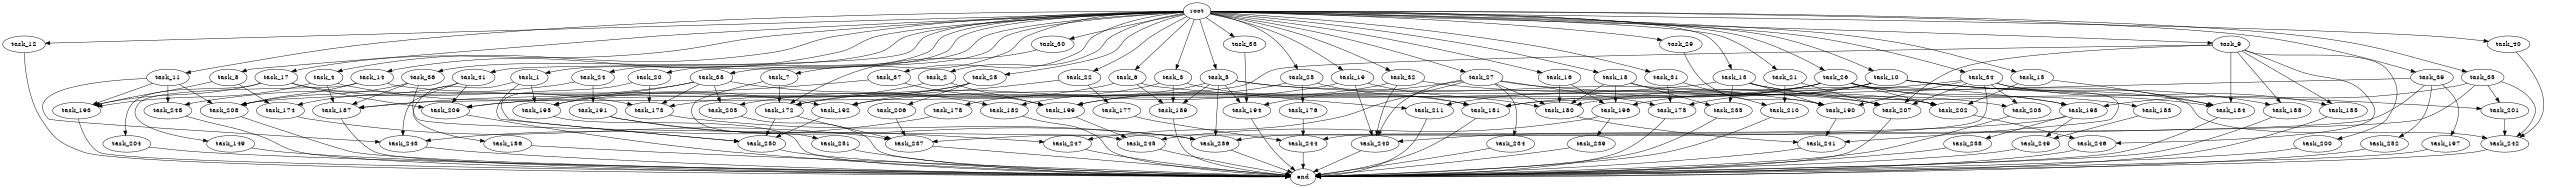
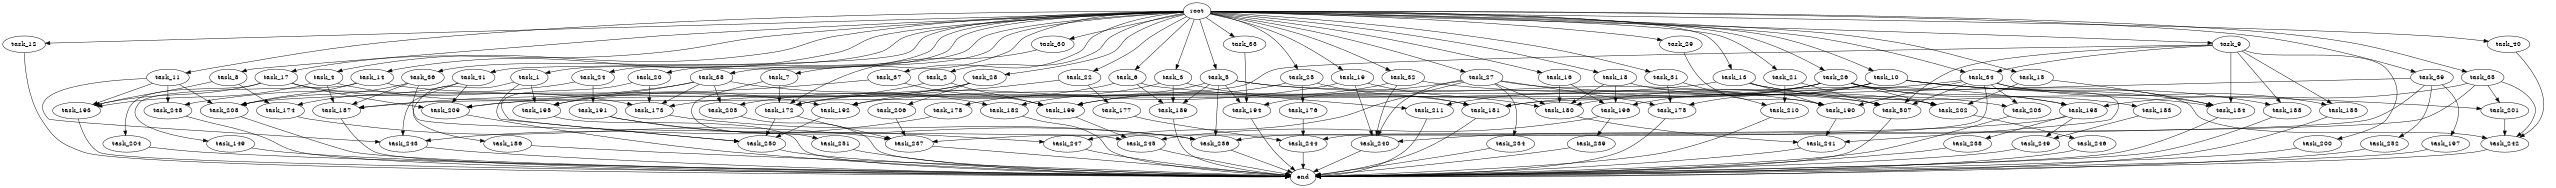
node "task_235": removed
node "task_207": label "task_207" -> "task_507"
edge "task_9" -> "task_246": now "task_9" -> "task_34"
